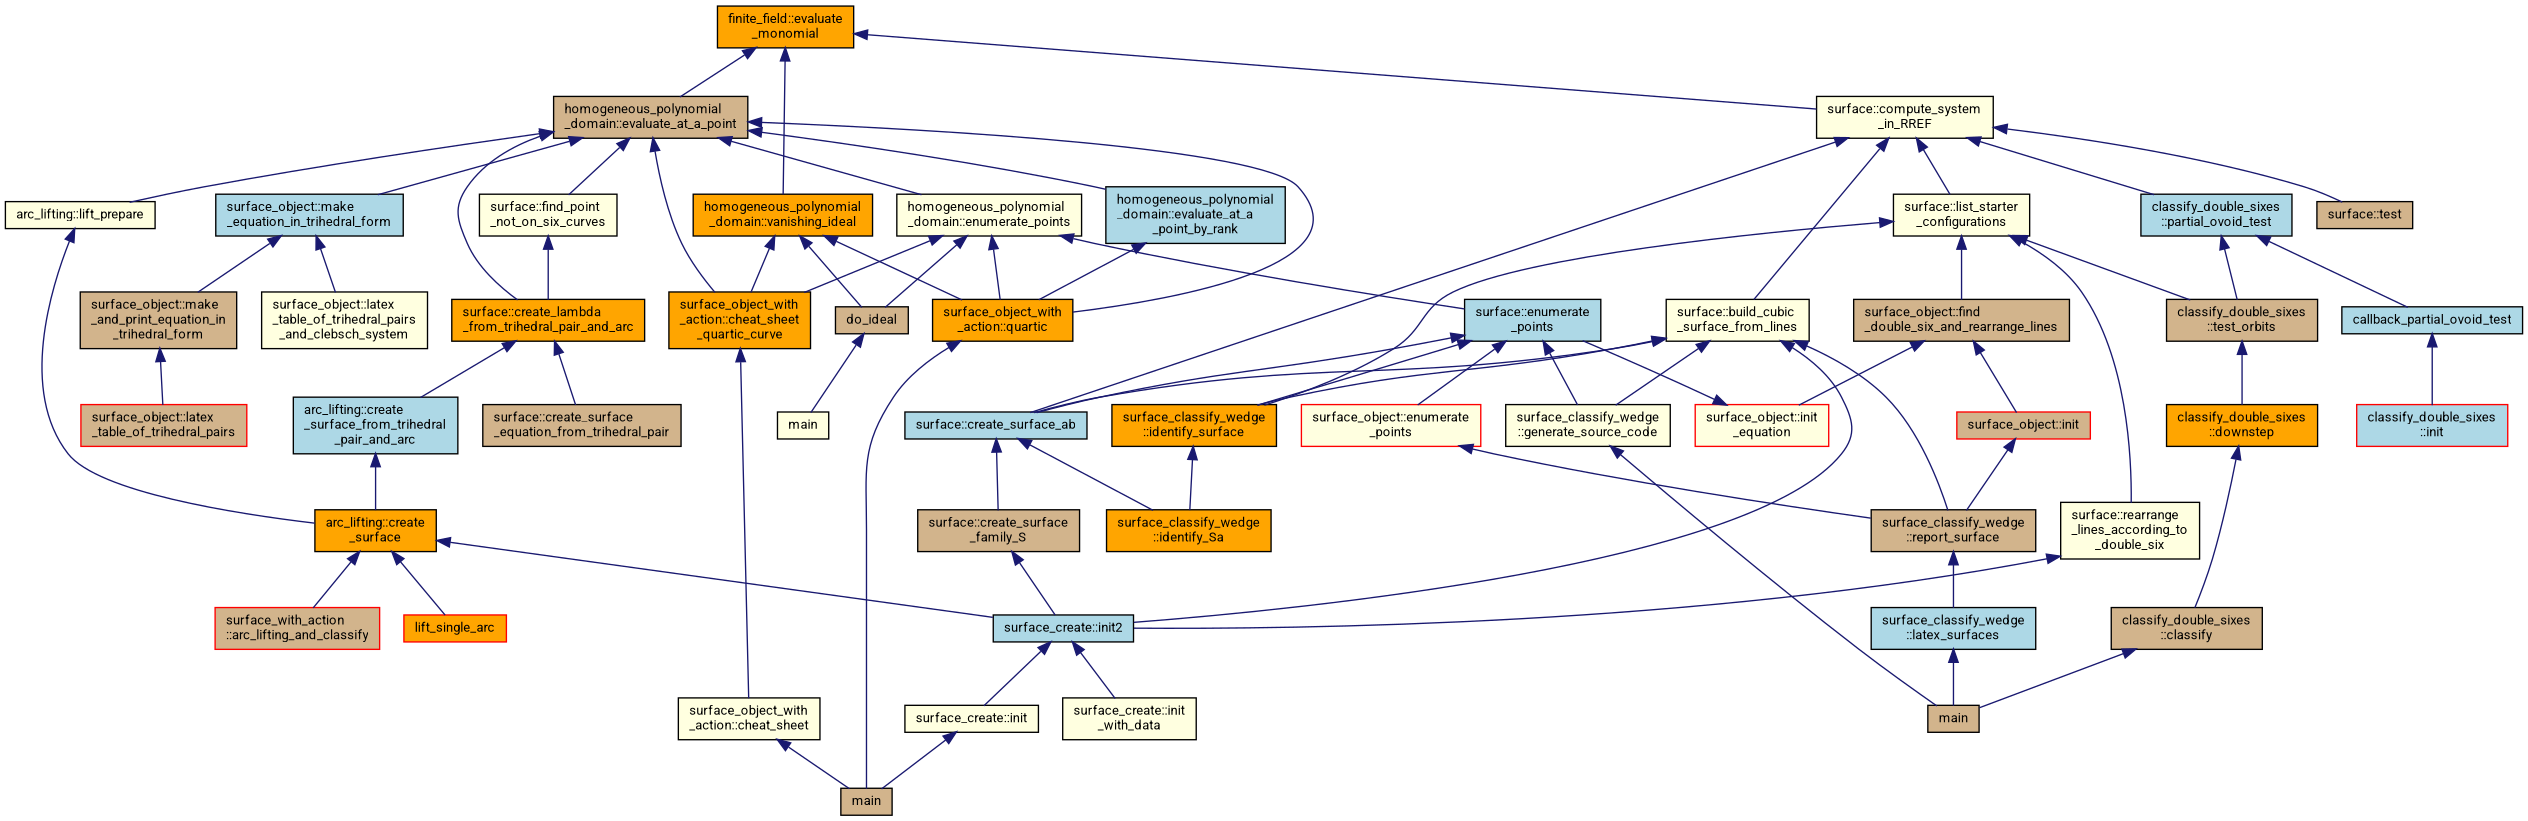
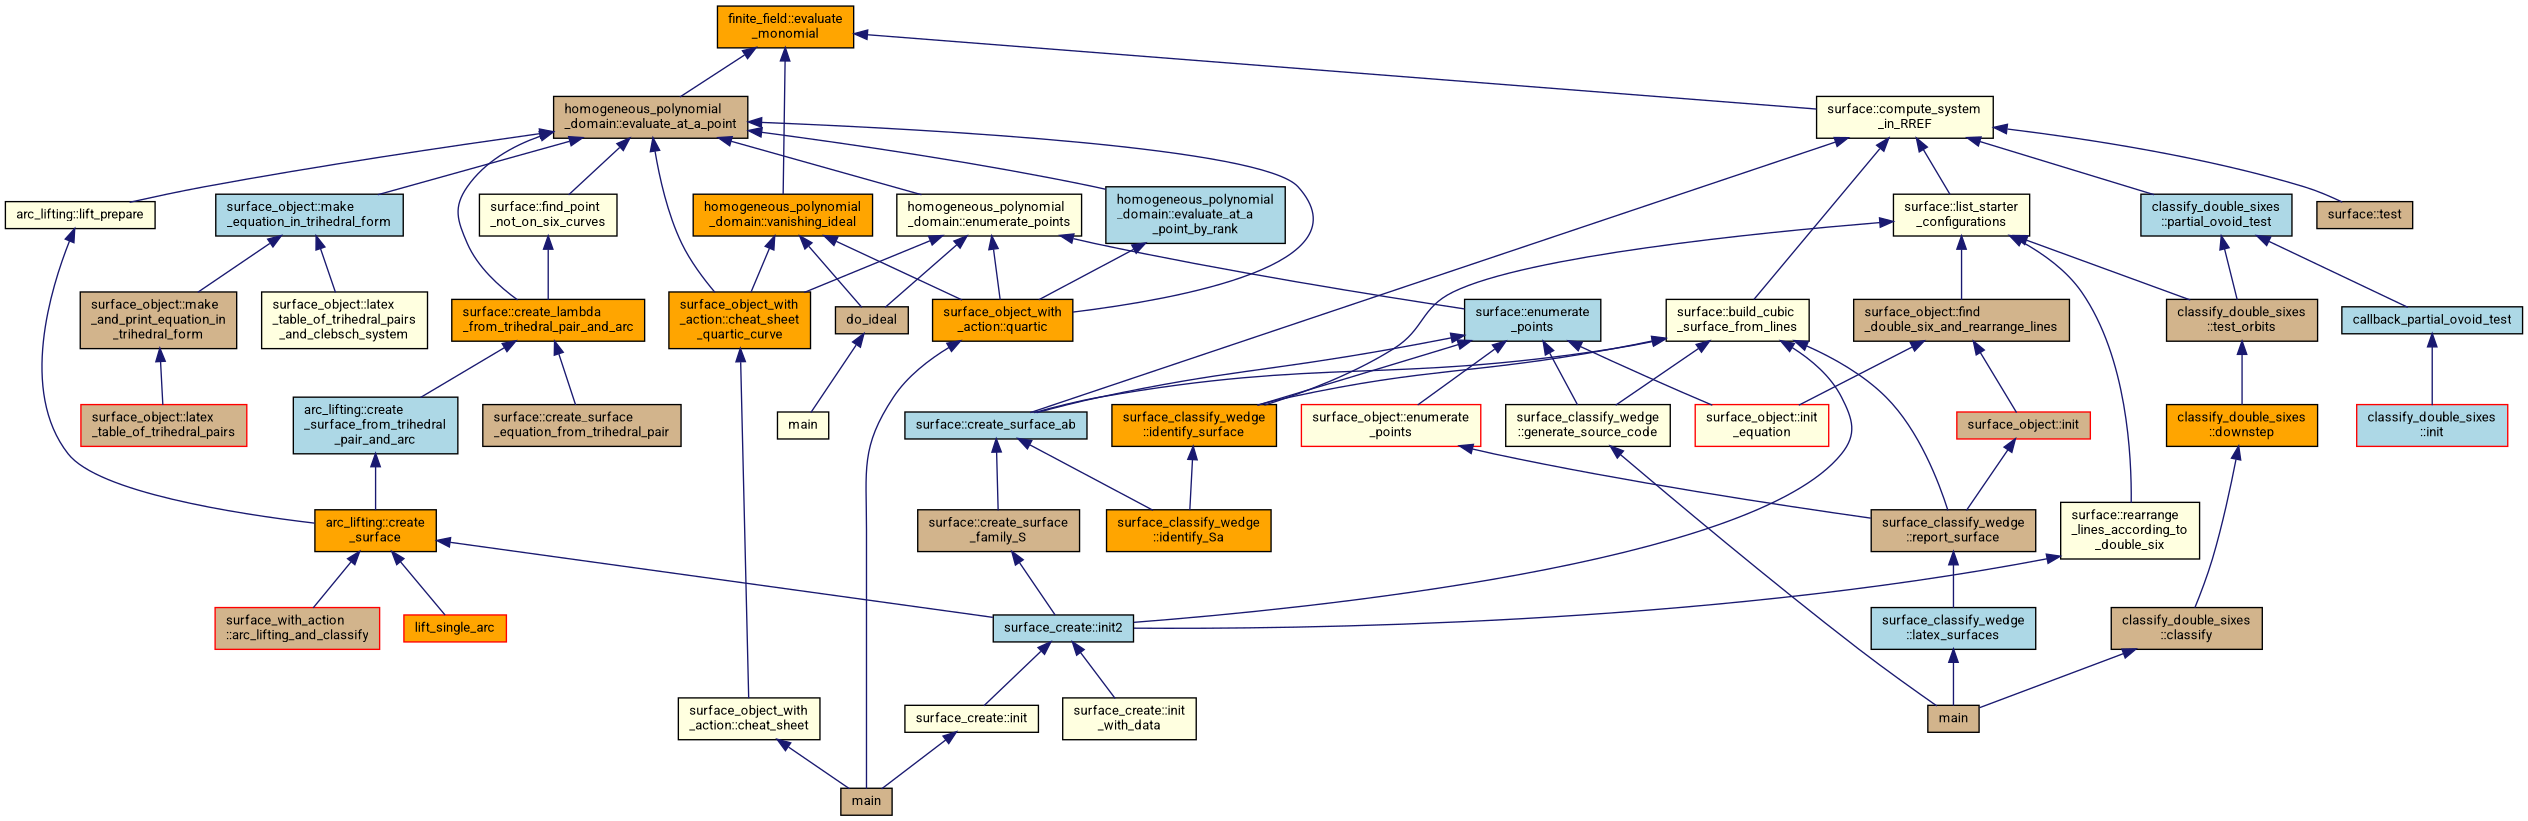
edge "surface::enumerate _points" -> "surface_object::init _equation": reversed
